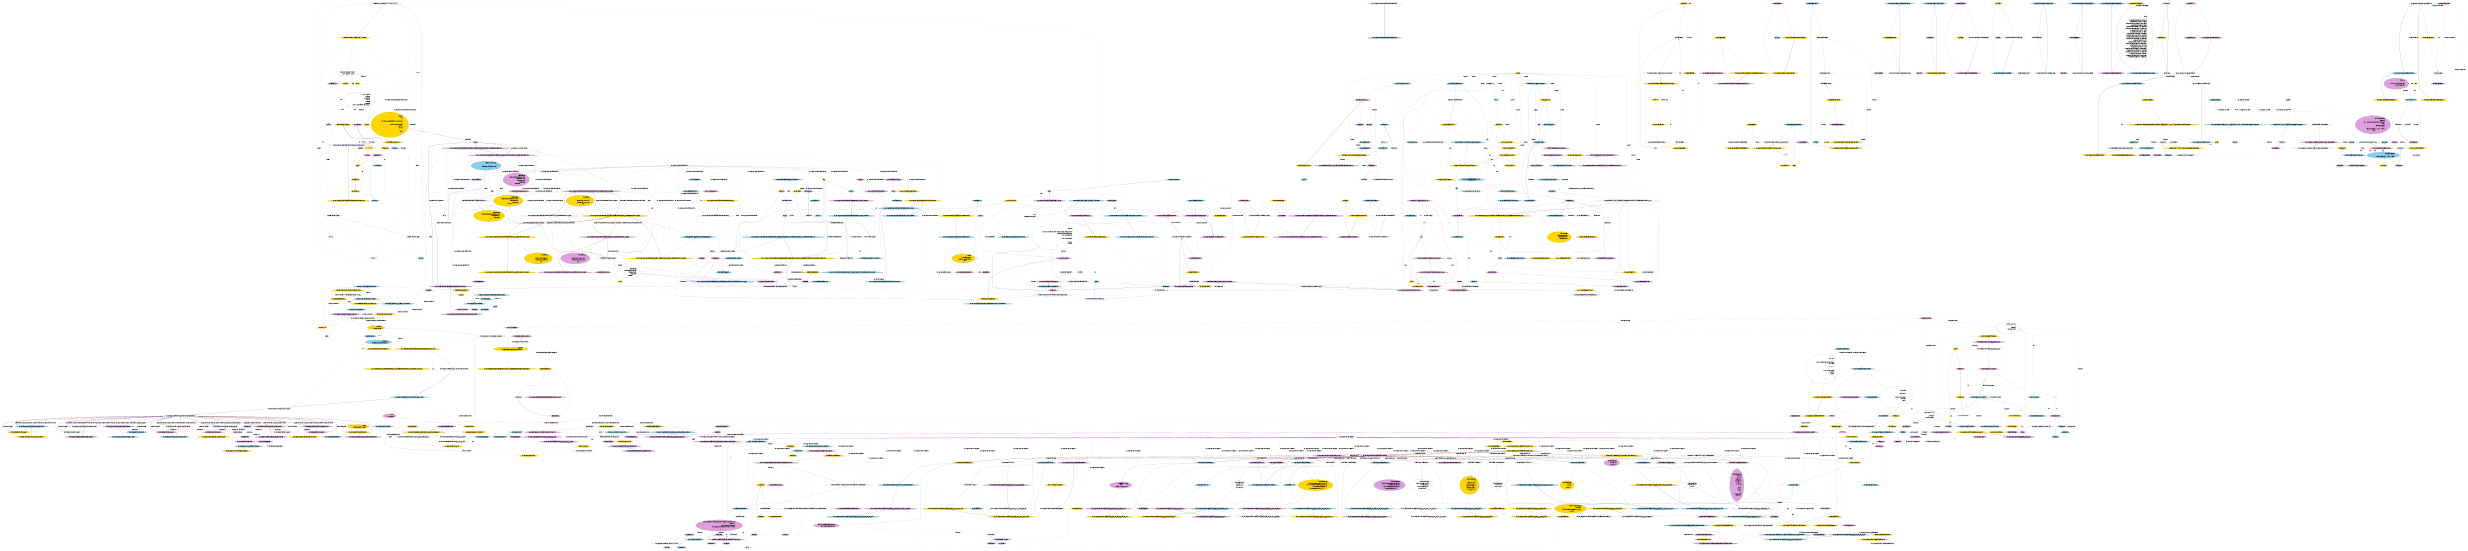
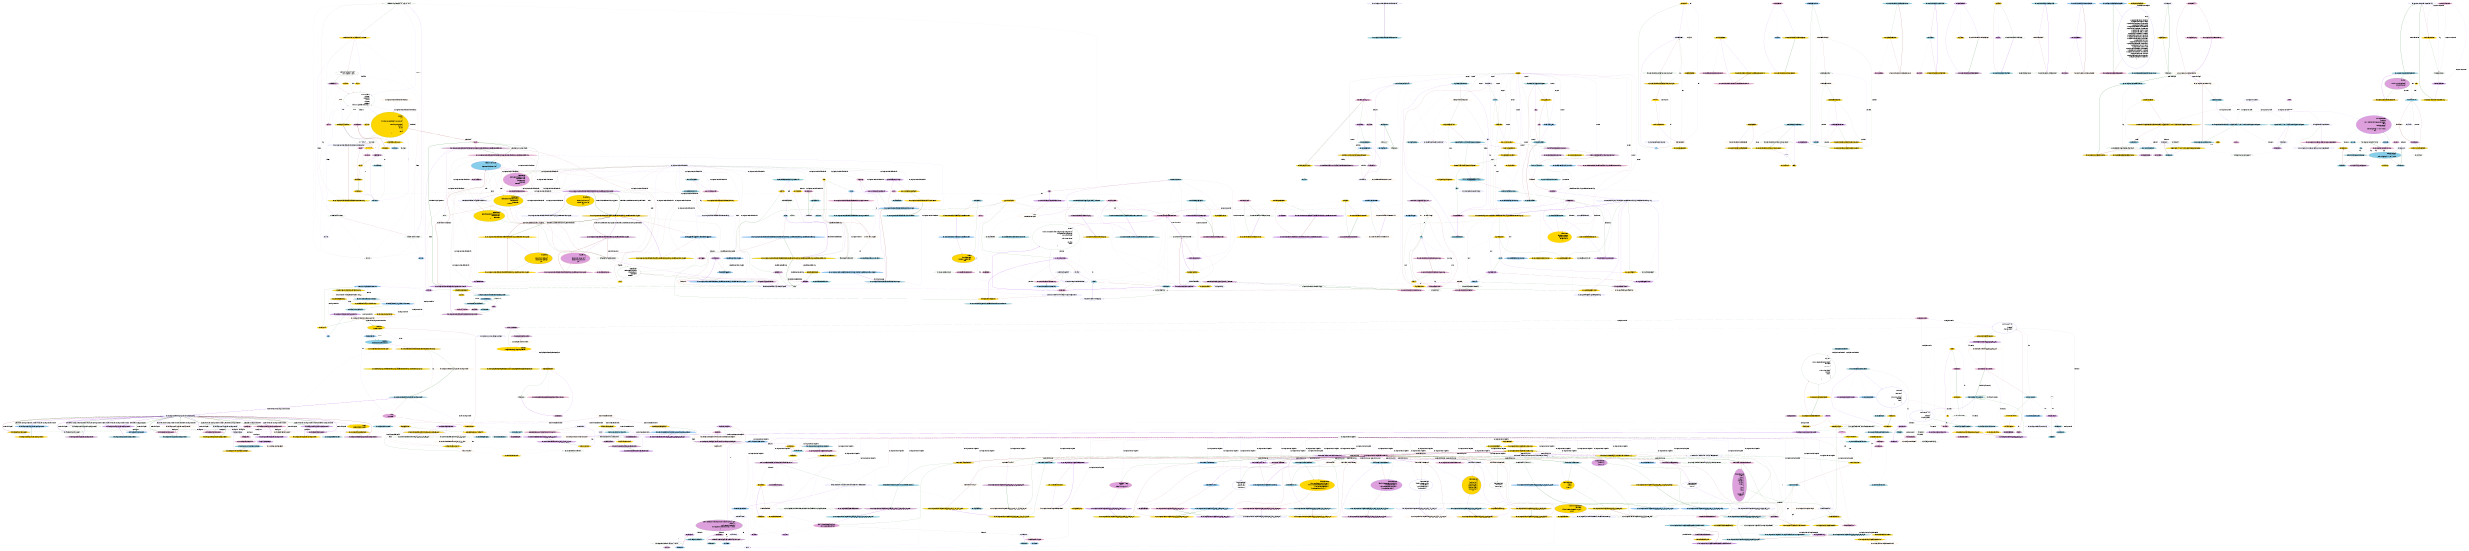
edge "Nancy.Request" -> "this.Method = method": label "result" -> "Nancy.Request"
